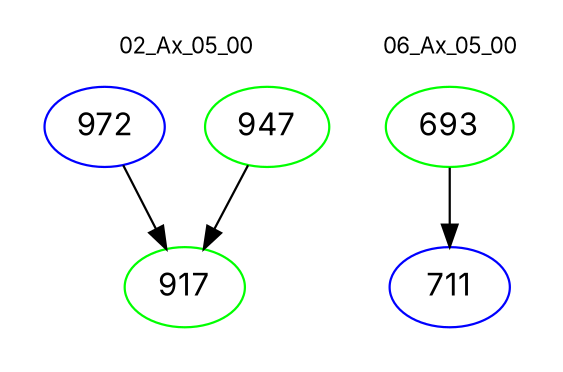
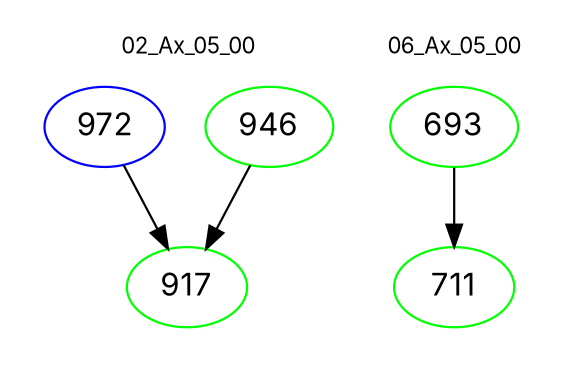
node "947": label "947" -> "946"
node "711": color blue -> green
